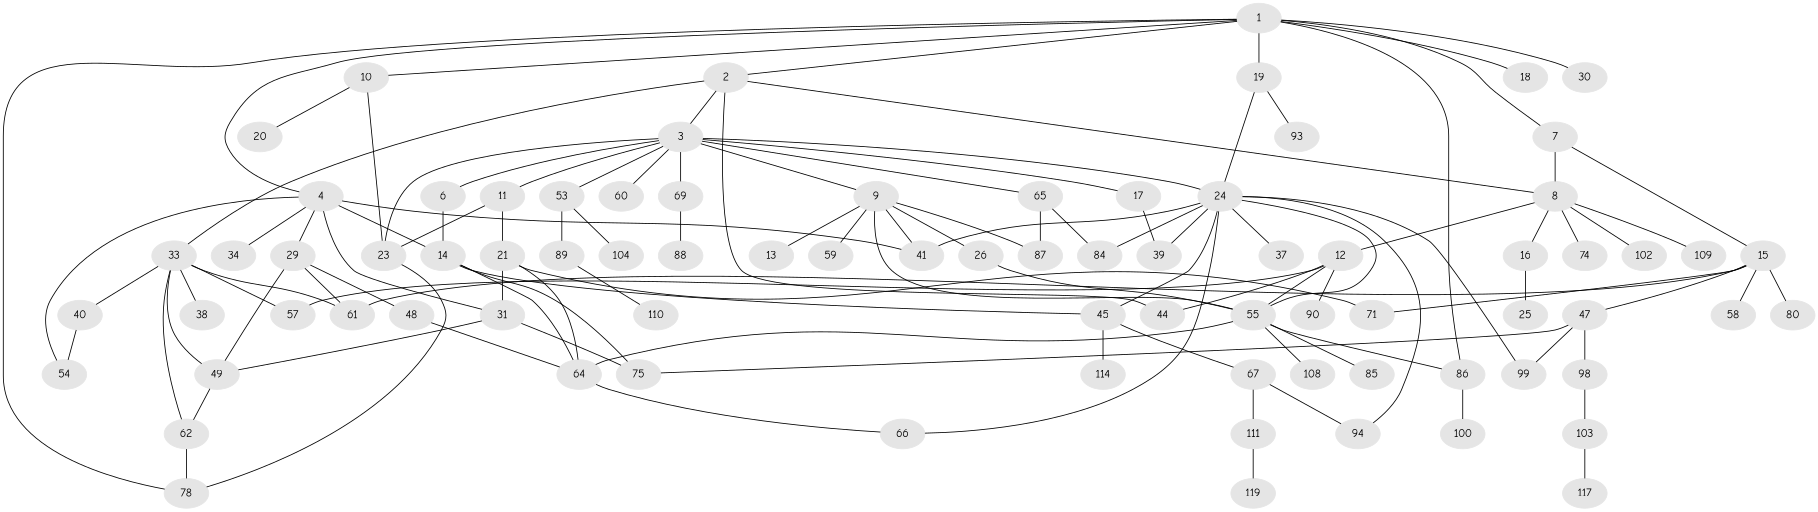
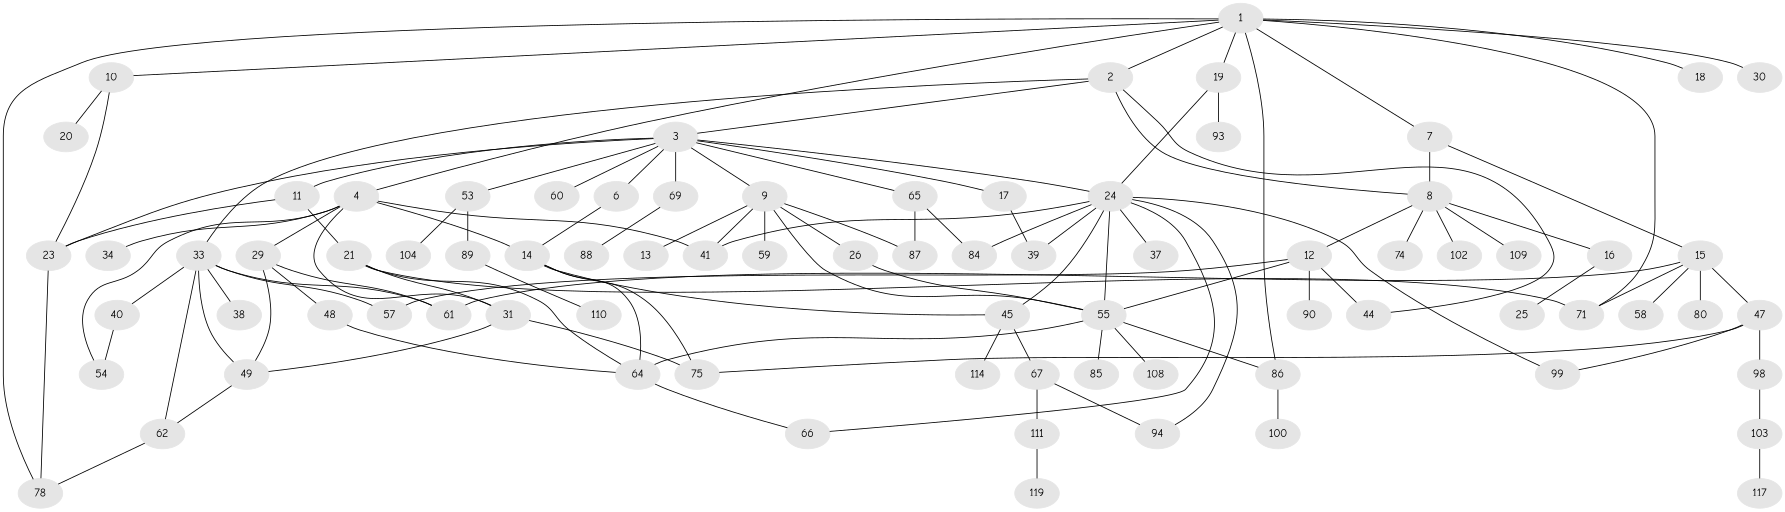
edge "1" -- "71": added
